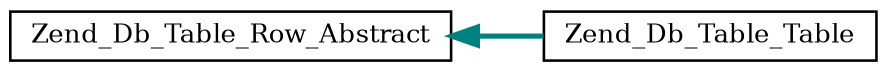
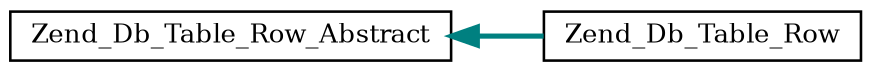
node "Zend_Db_Table_Table": label "Zend_Db_Table_Table" -> "Zend_Db_Table_Row"
